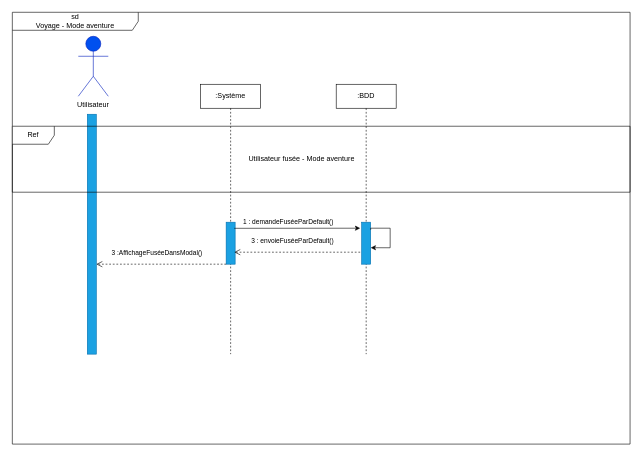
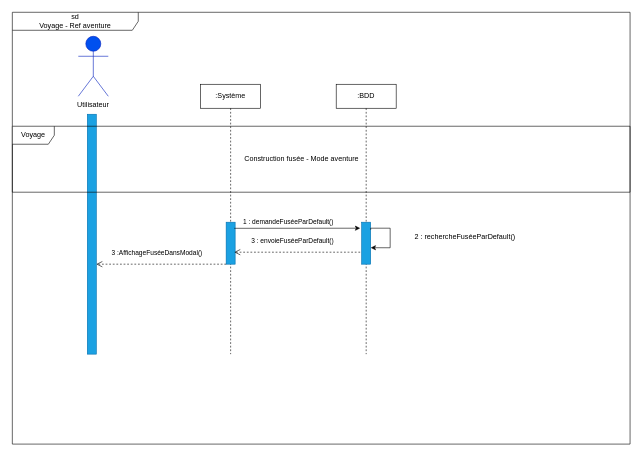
node "sd Voyage - Mode aventure": label "sd Voyage - Mode aventure" -> "sd Voyage - Ref aventure"
node "Ref": label "Ref" -> "Voyage"
node "Utilisateur fusée - Mode aventure": label "Utilisateur fusée - Mode aventure" -> "Construction fusée - Mode aventure"
node "2 : rechercheFuséeParDefault()": added
